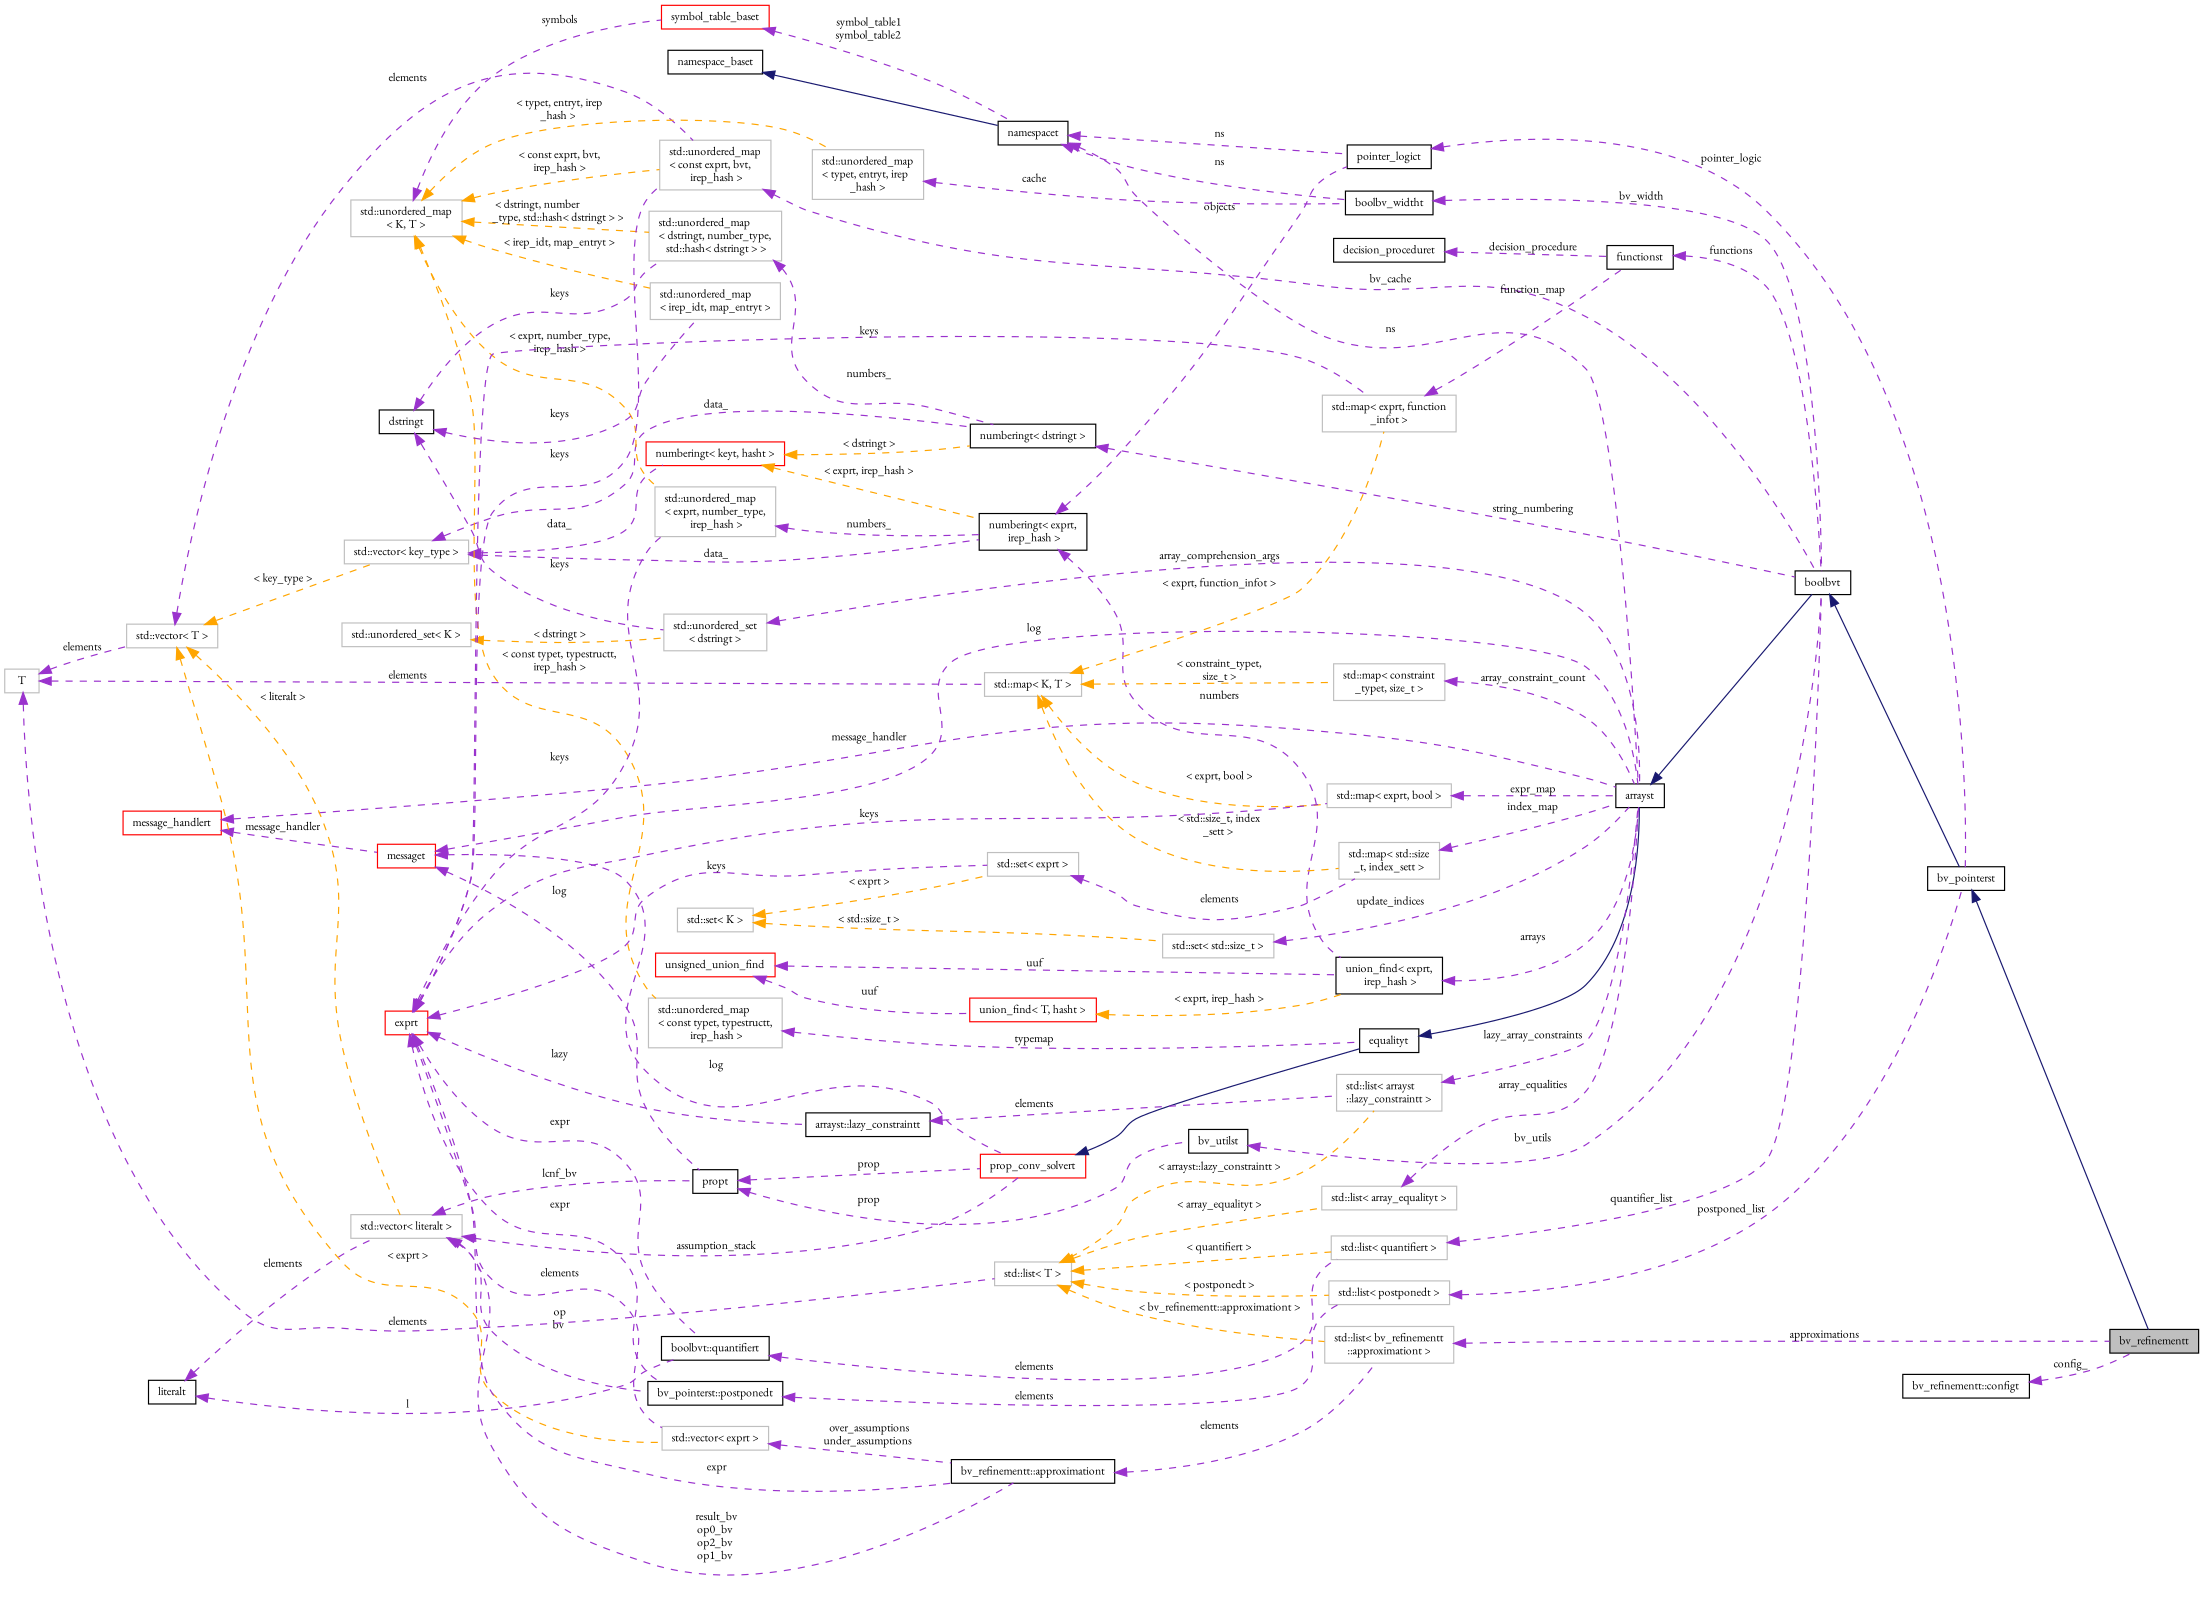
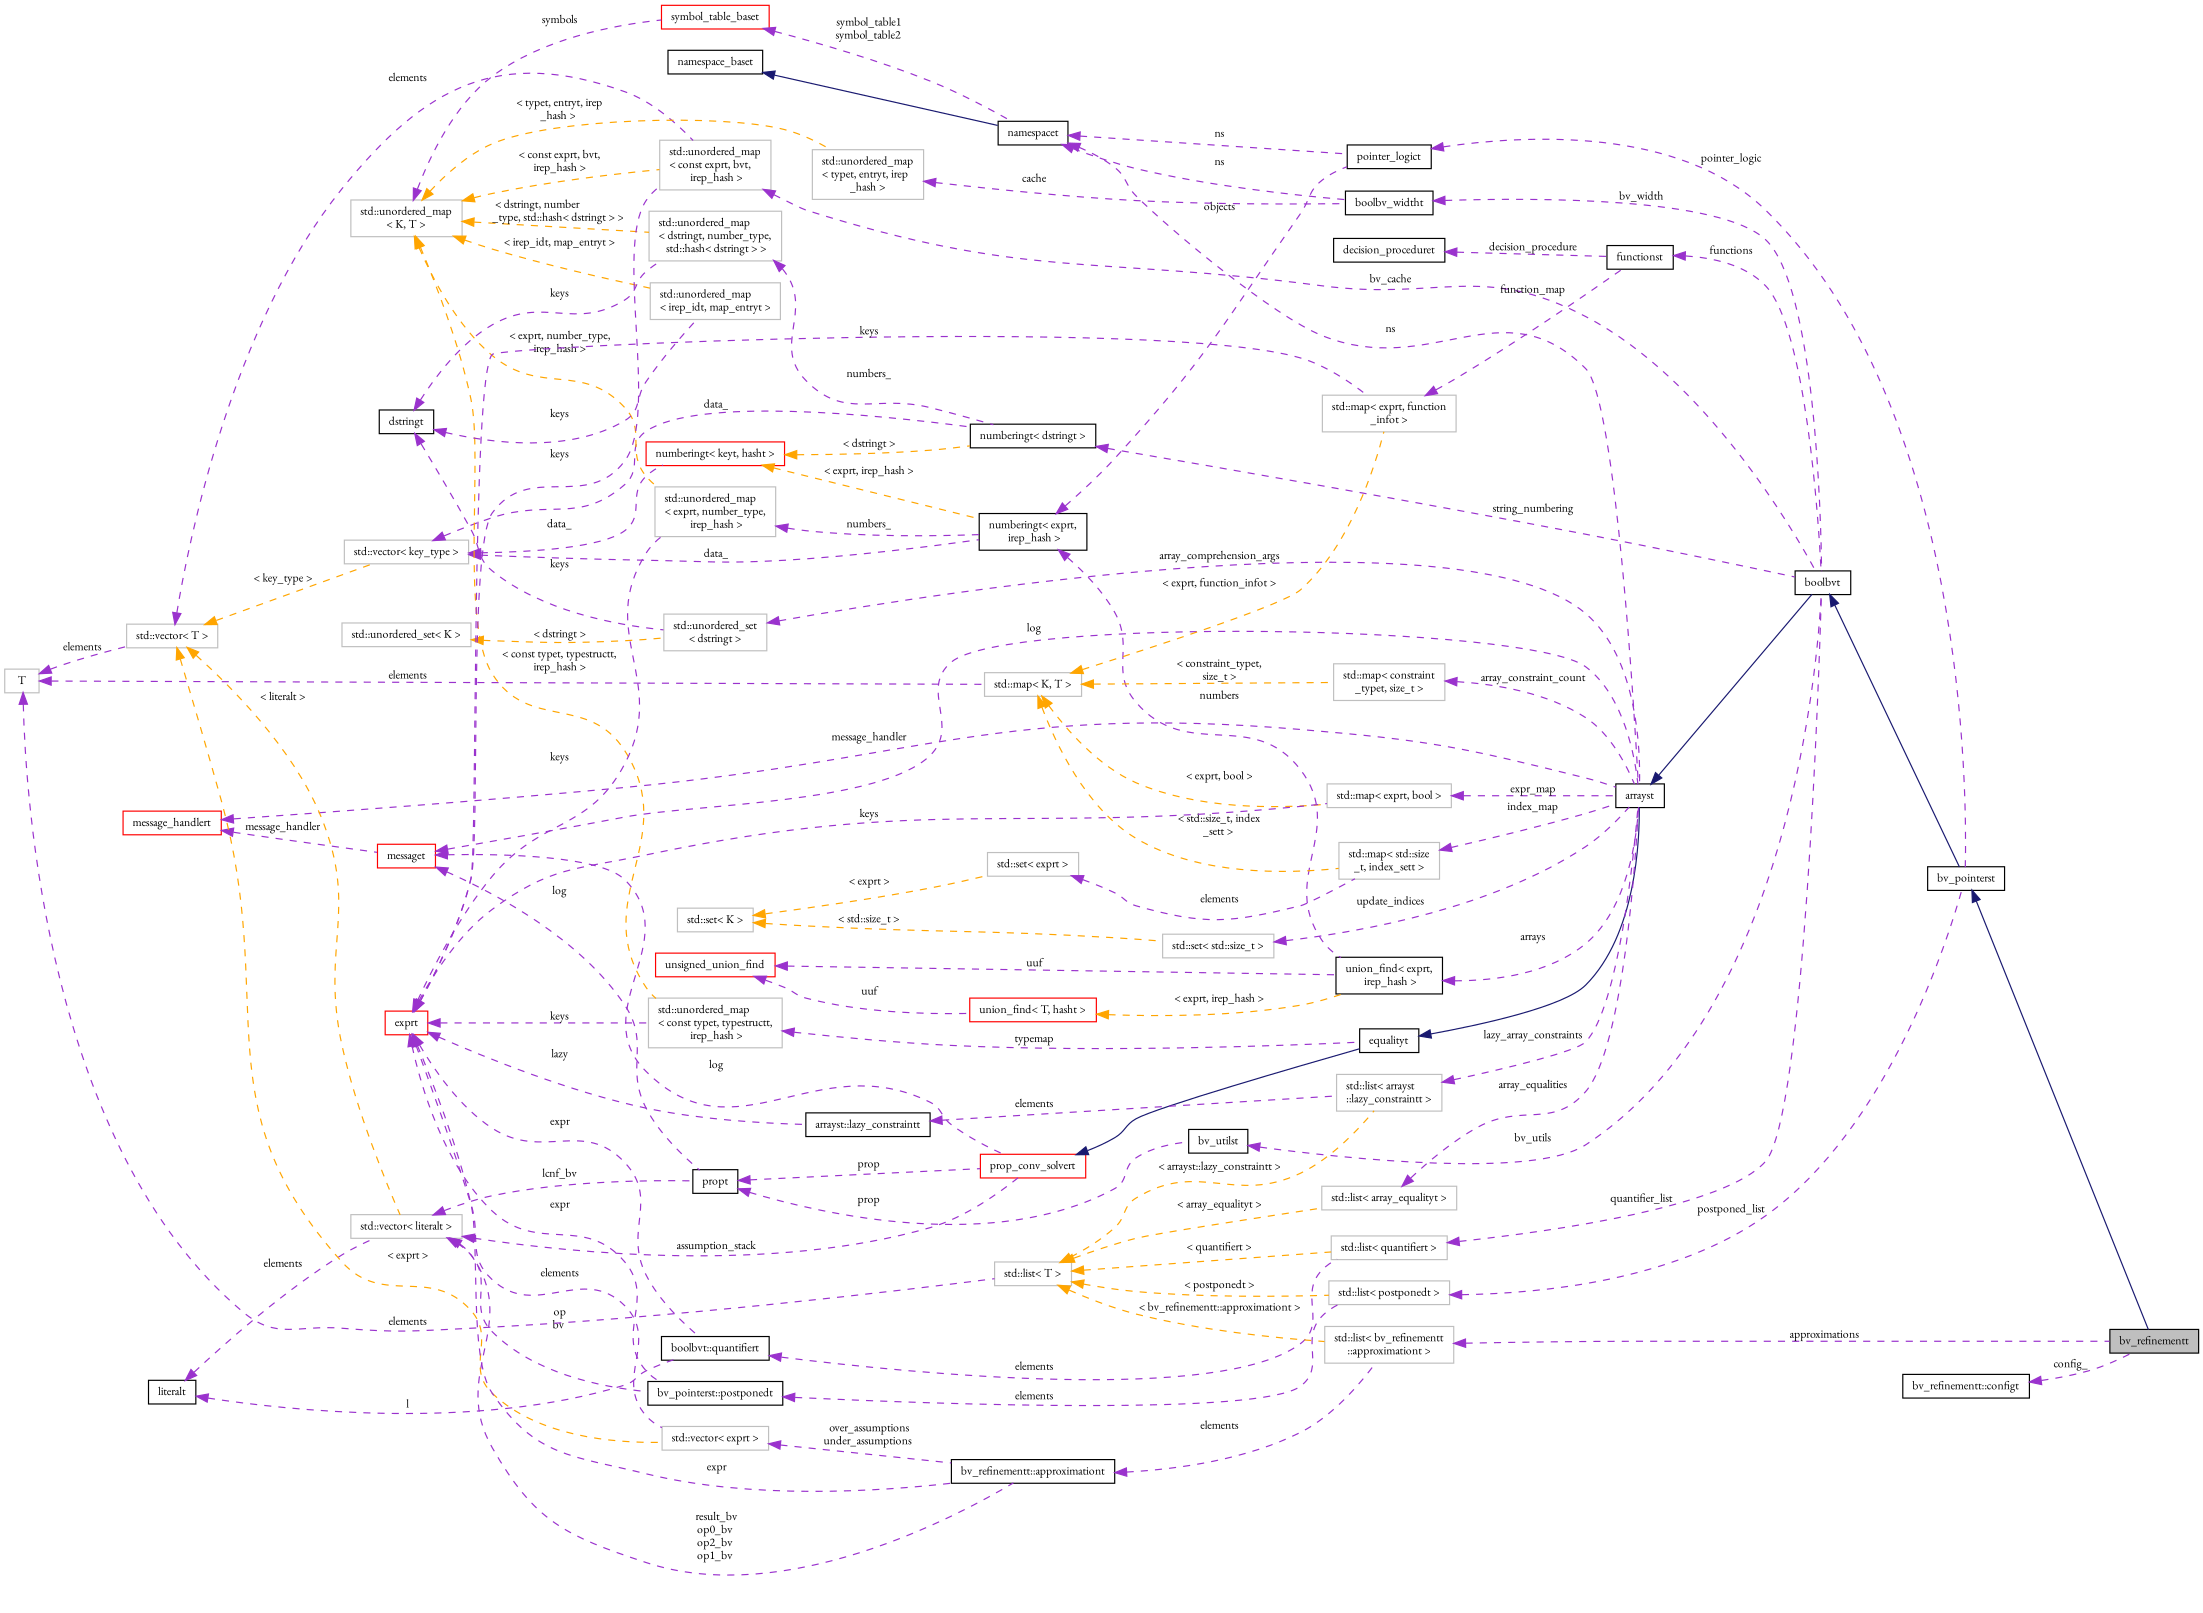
edge "std::set< exprt >" -> "exprt": now "std::unordered_map < const typet, typestructt, irep_hash >" -> "exprt"
